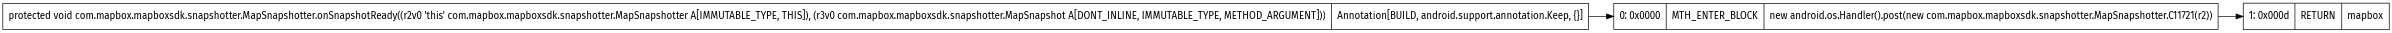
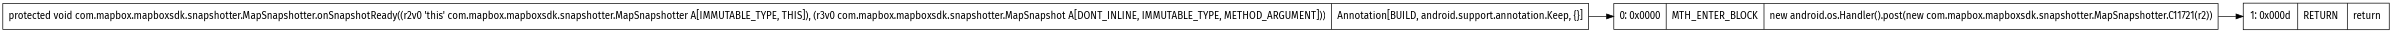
node "1: 0x000d": text "mapbox" -> "return"
